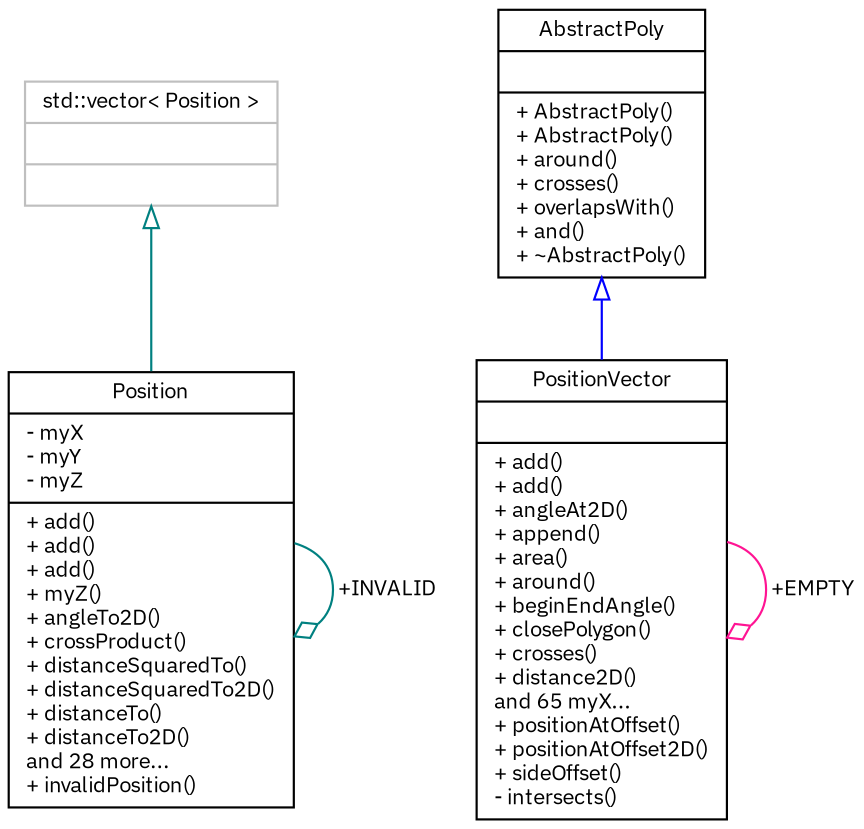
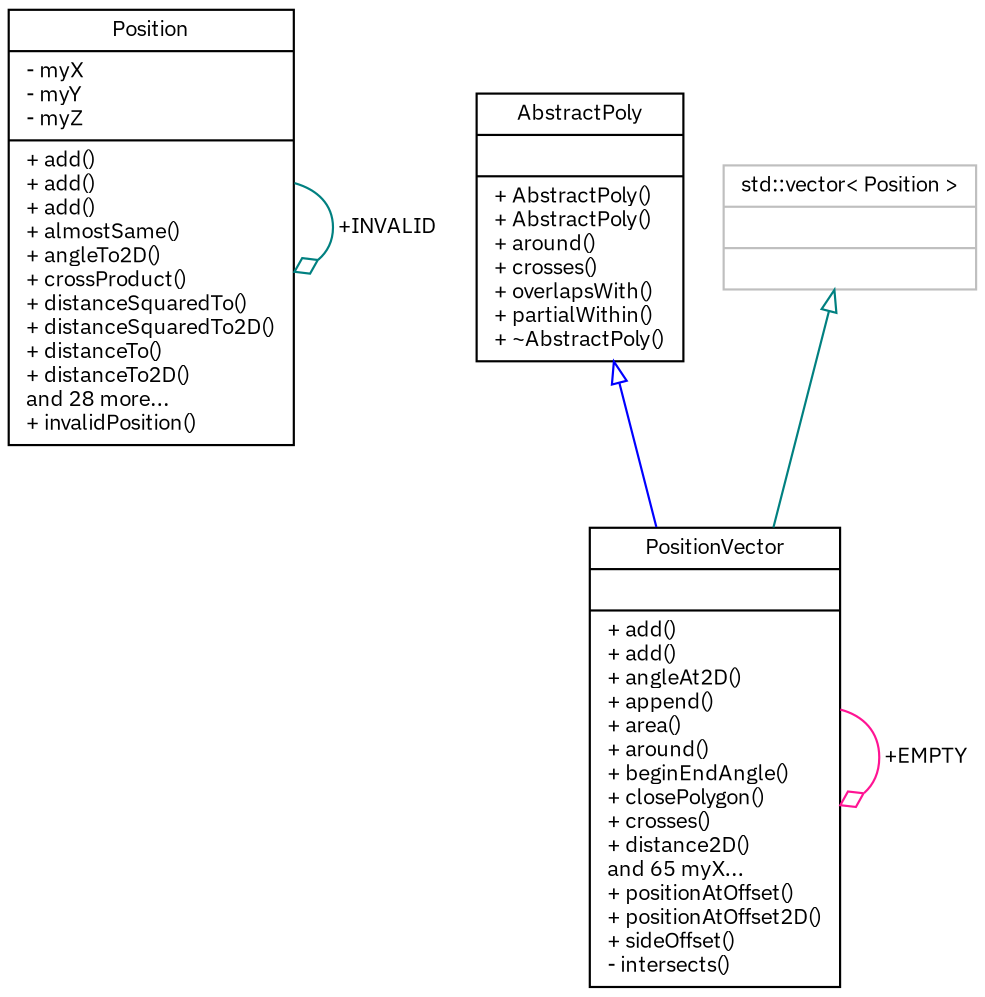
node "AbstractPoly": text "+ and()" -> "+ partialWithin()"
edge "Position" -> "std::vector< Position >": now "PositionVector" -> "std::vector< Position >"
node "Position": text "+ myZ()" -> "+ almostSame()"
